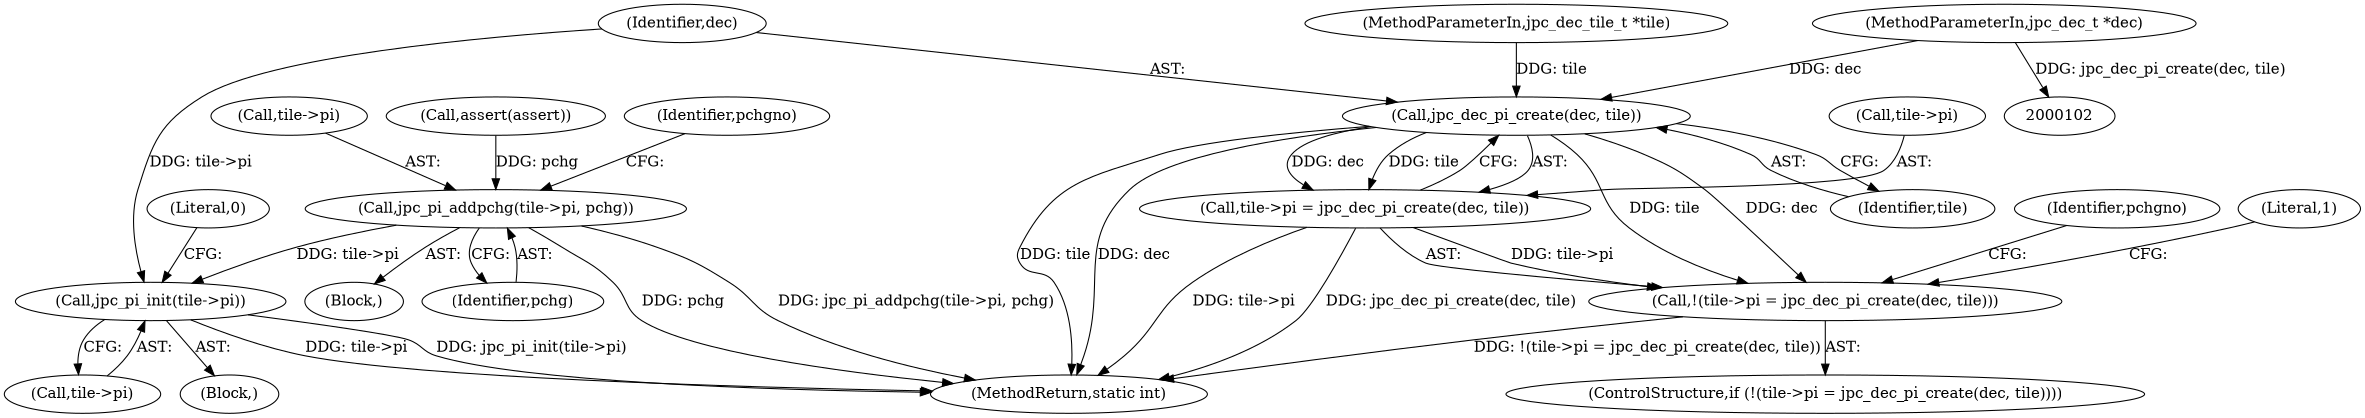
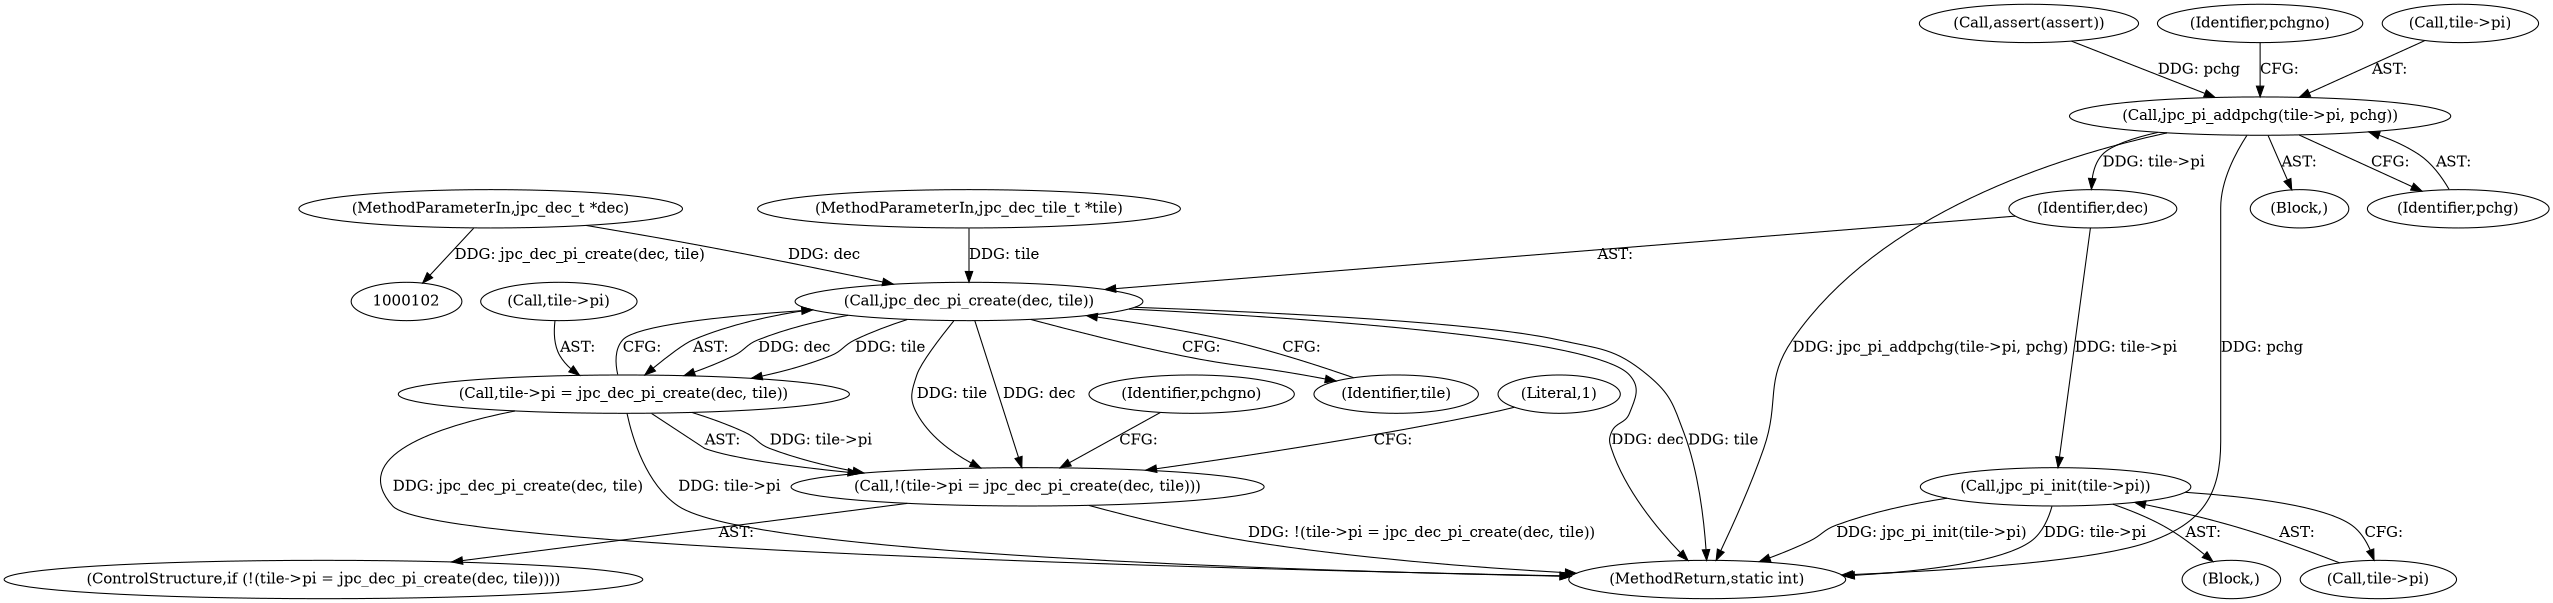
node "2000102": label "2000102" -> "1000102"
edge "(Identifier,tile)" -> "(Call,jpc_dec_pi_create(dec, tile))": label "AST: " -> "CFG: "
node "(Literal,0)": removed
edge "(Call,jpc_pi_addpchg(tile->pi, pchg))" -> "(Call,jpc_pi_init(tile->pi))": now "(Call,jpc_pi_addpchg(tile->pi, pchg))" -> "(Identifier,dec)"
